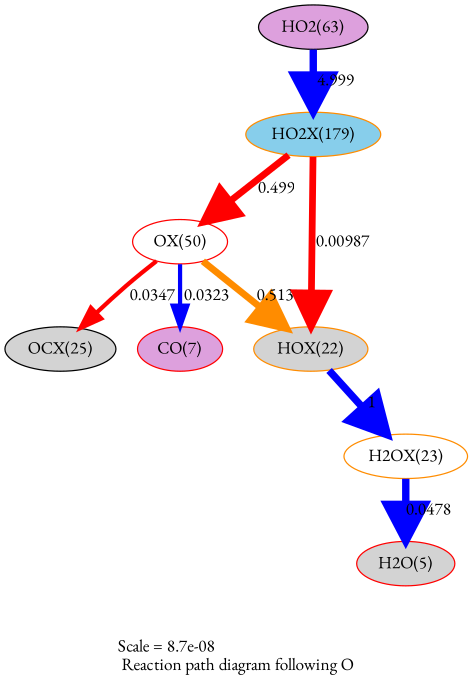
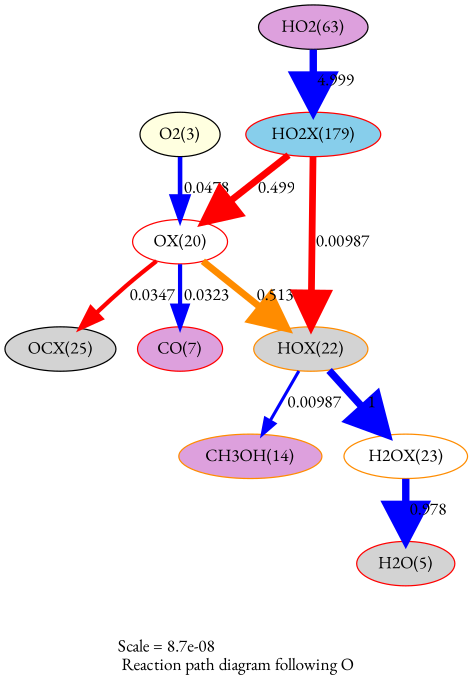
node "O2(3)": added
node "HO2X(179)": color darkorange -> red
node "OX(50)": label "OX(50)" -> "OX(20)"
node "CH3OH(14)": added
edge "H2OX(23)" -> "H2O(5)": label " 0.0478" -> " 0.978"
